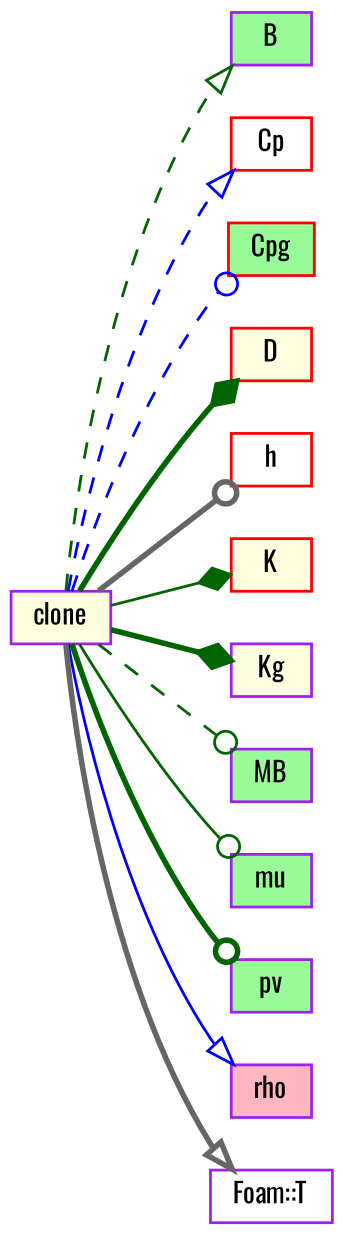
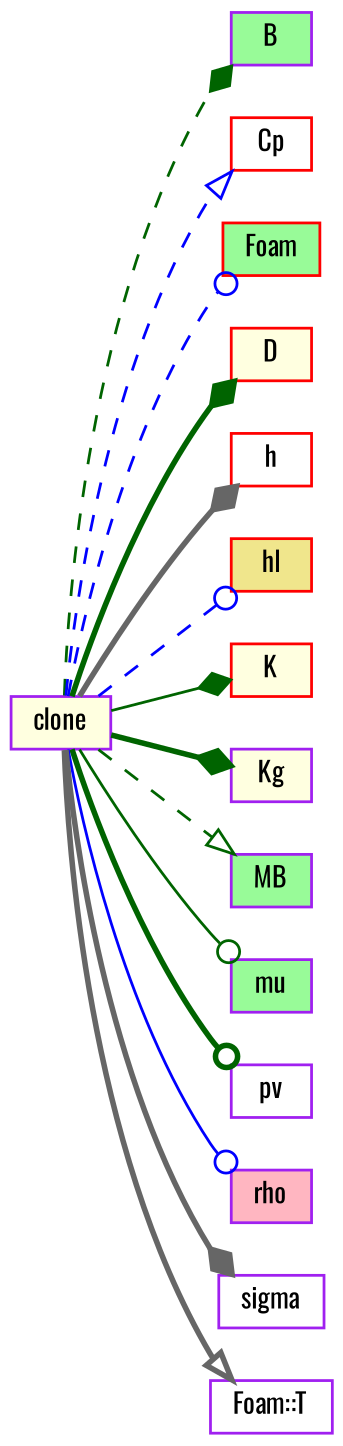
node "Cpg": label "Cpg" -> "Foam"
edge "clone" -> "B": arrowhead onormal -> diamond
edge "clone" -> "h": arrowhead odot -> diamond
node "hl": added
edge "clone" -> "MB": arrowhead odot -> onormal
edge "clone" -> "rho": arrowhead onormal -> odot
node "pv": fillcolor palegreen -> white
node "sigma": added
